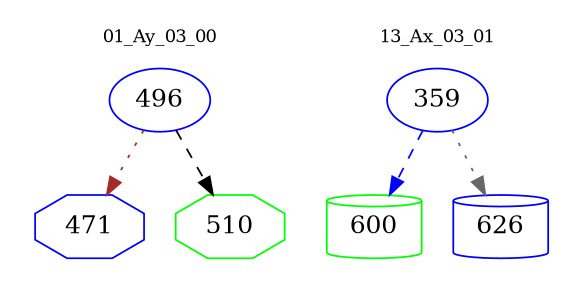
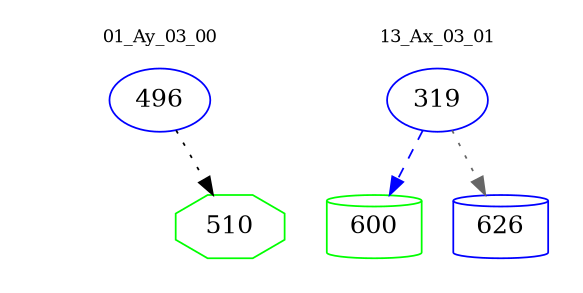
node "359": label "359" -> "319"
edge "496" -> "510": style dashed -> dotted
node "471": removed
